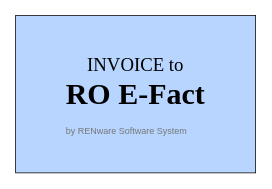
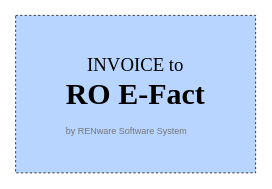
node "INVOICE to RO E-Fact by RENware Software System": style solid -> dashed
